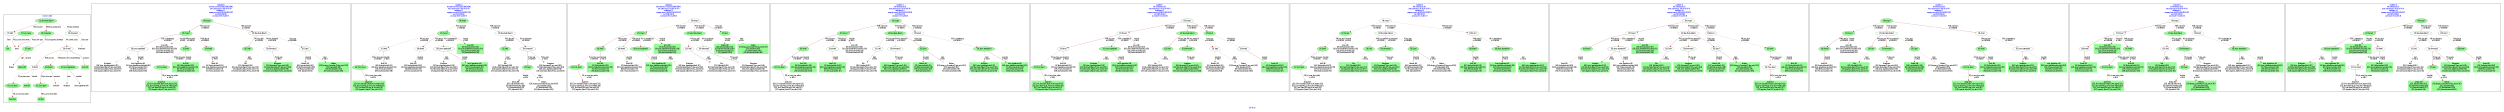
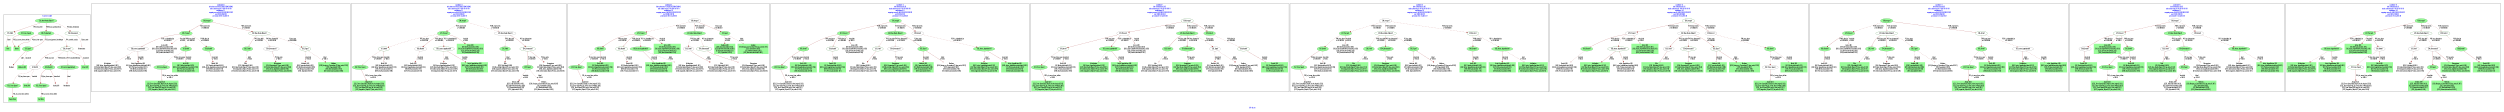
node "Dated": fillcolor white -> palegreen
node "Artist_Appellation_URI": removed
